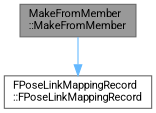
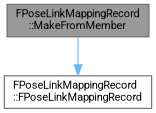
node "MakeFromMember ::MakeFromMember": label "MakeFromMember ::MakeFromMember" -> "FPoseLinkMappingRecord ::MakeFromMember"
